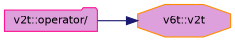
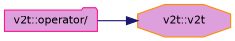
node "v6t::v2t": label "v6t::v2t" -> "v2t::v2t"
